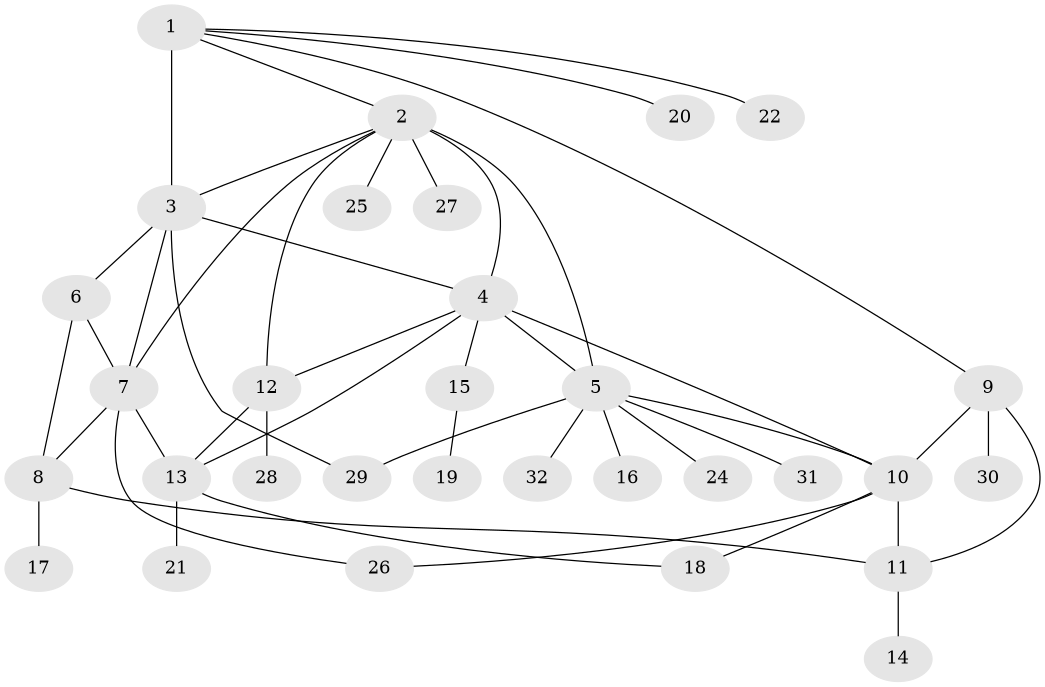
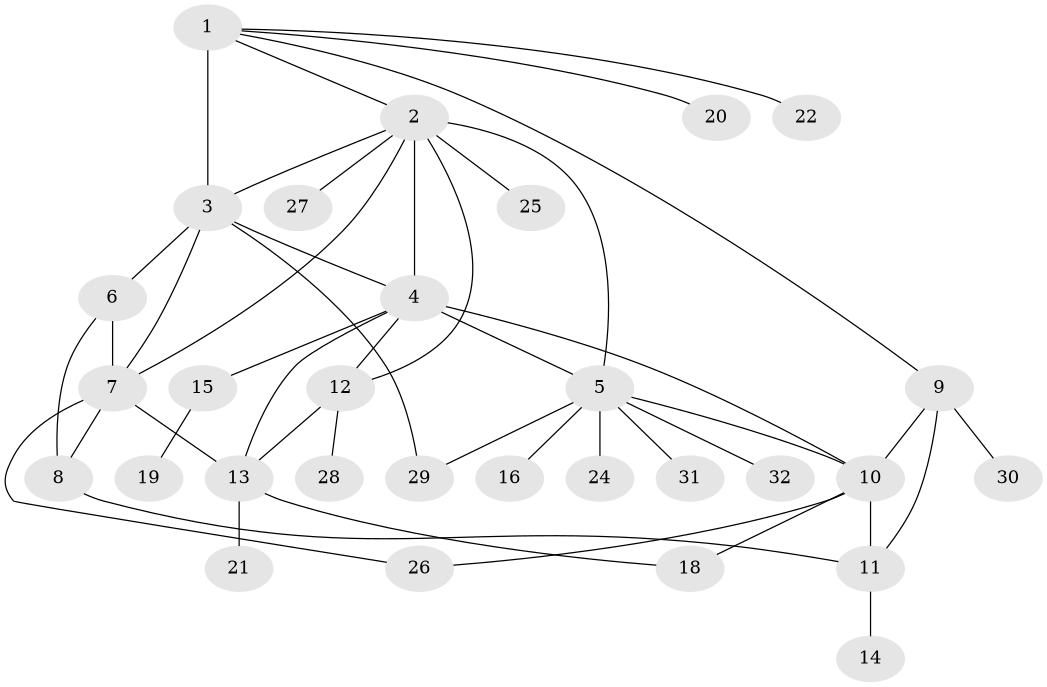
node "17": removed
